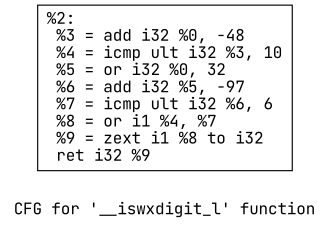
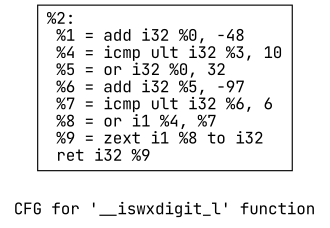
node "%2:": text "%3 = add i32 %0, -48" -> "%1 = add i32 %0, -48"
